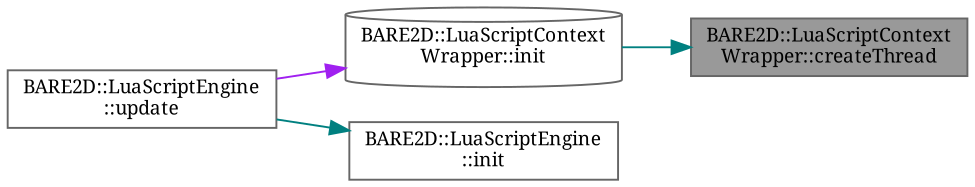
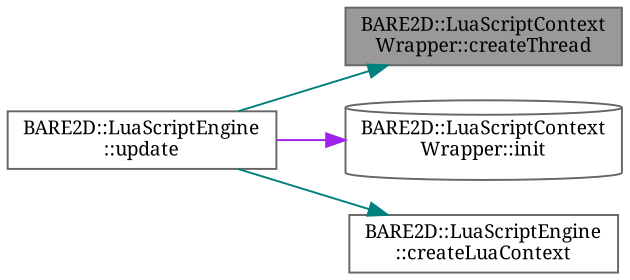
edge "BARE2D::LuaScriptContext Wrapper::init" -> "BARE2D::LuaScriptContext Wrapper::createThread": now "BARE2D::LuaScriptEngine ::update" -> "BARE2D::LuaScriptContext Wrapper::createThread"
node "BARE2D::LuaScriptEngine ::init": label "BARE2D::LuaScriptEngine ::init" -> "BARE2D::LuaScriptEngine ::createLuaContext"
